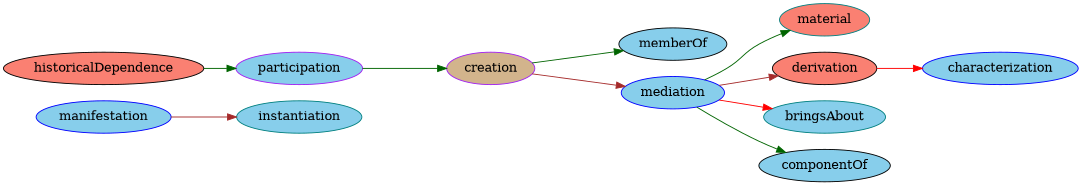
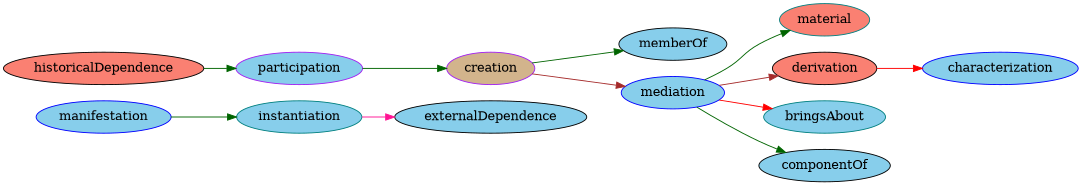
edge "manifestation" -> "instantiation": color brown -> darkgreen
node "externalDependence": added
